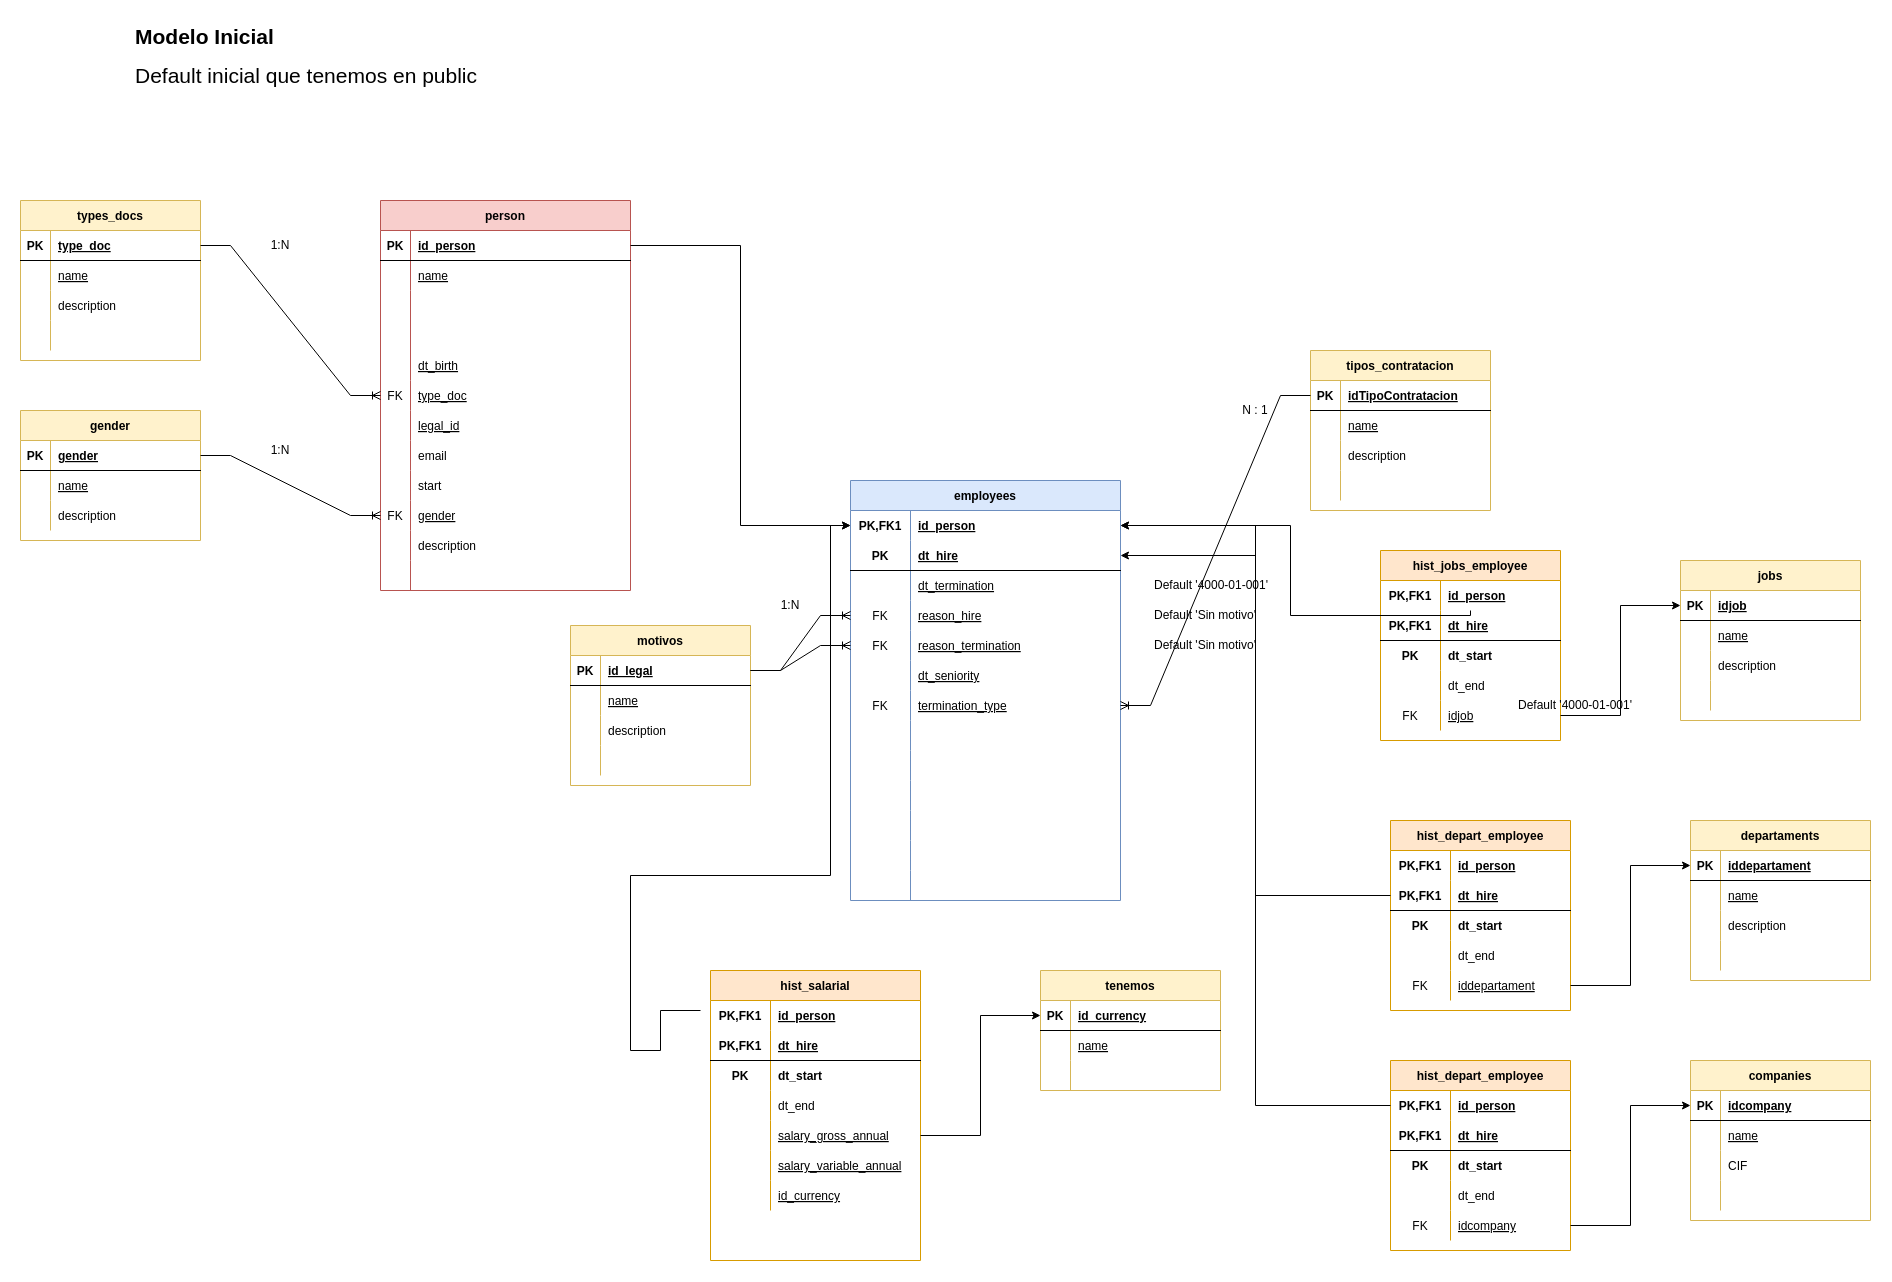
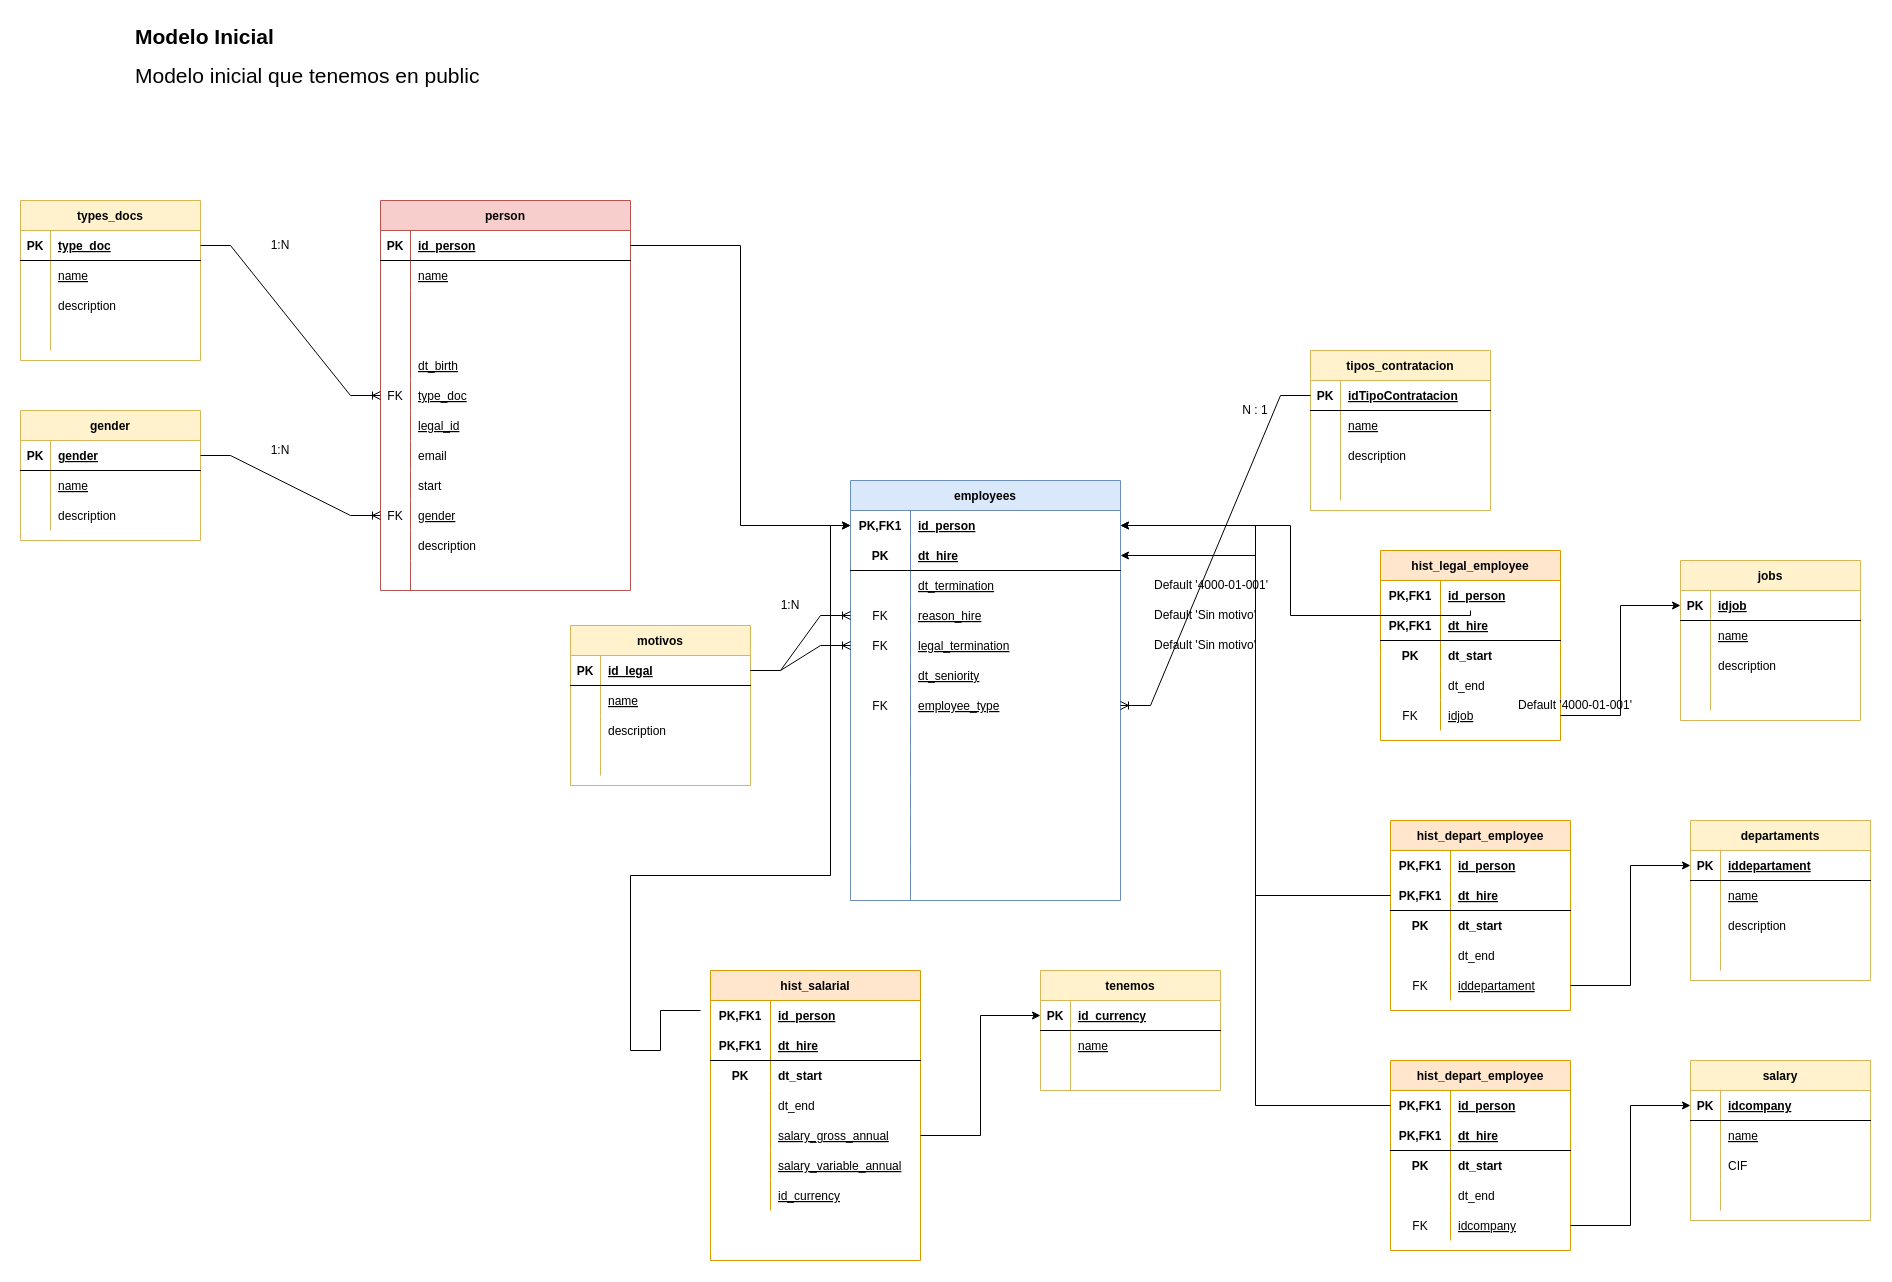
node "Modelo Inicial Default inicial que tenemos en public": label "Modelo Inicial Default inicial que tenemos en public" -> "Modelo Inicial Modelo inicial que tenemos en public"
node "hist_jobs_employee": label "hist_jobs_employee" -> "hist_legal_employee"
node "reason_termination": label "reason_termination" -> "legal_termination"
node "termination_type": label "termination_type" -> "employee_type"
node "companies": label "companies" -> "salary"
